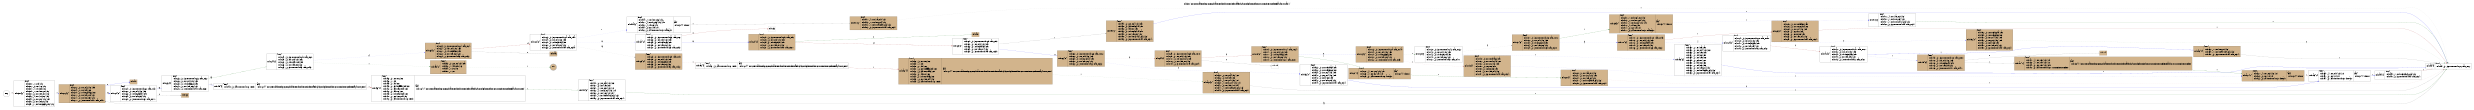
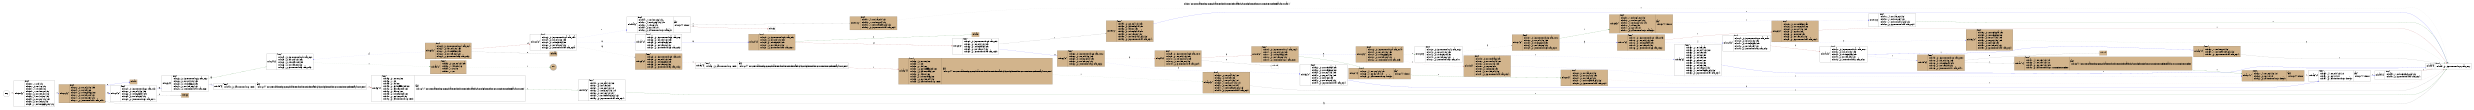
edge "0x4016a1 [22]" -> "0x4018b5": now "0x4019ba [23]" -> "0x4018b5"
edge "0x401649 [22]" -> "0x40165f [22]": reversed
